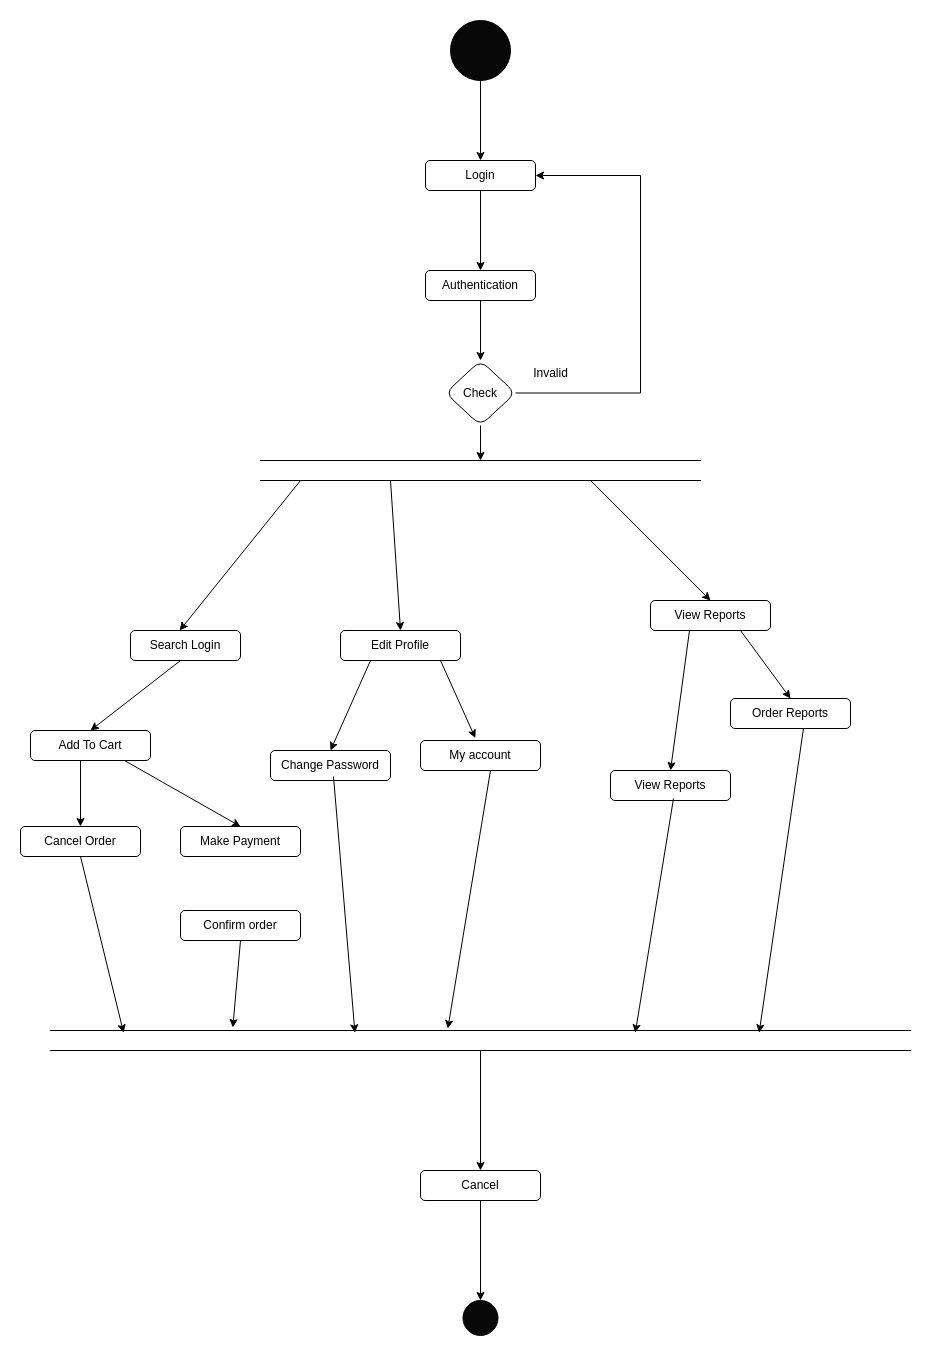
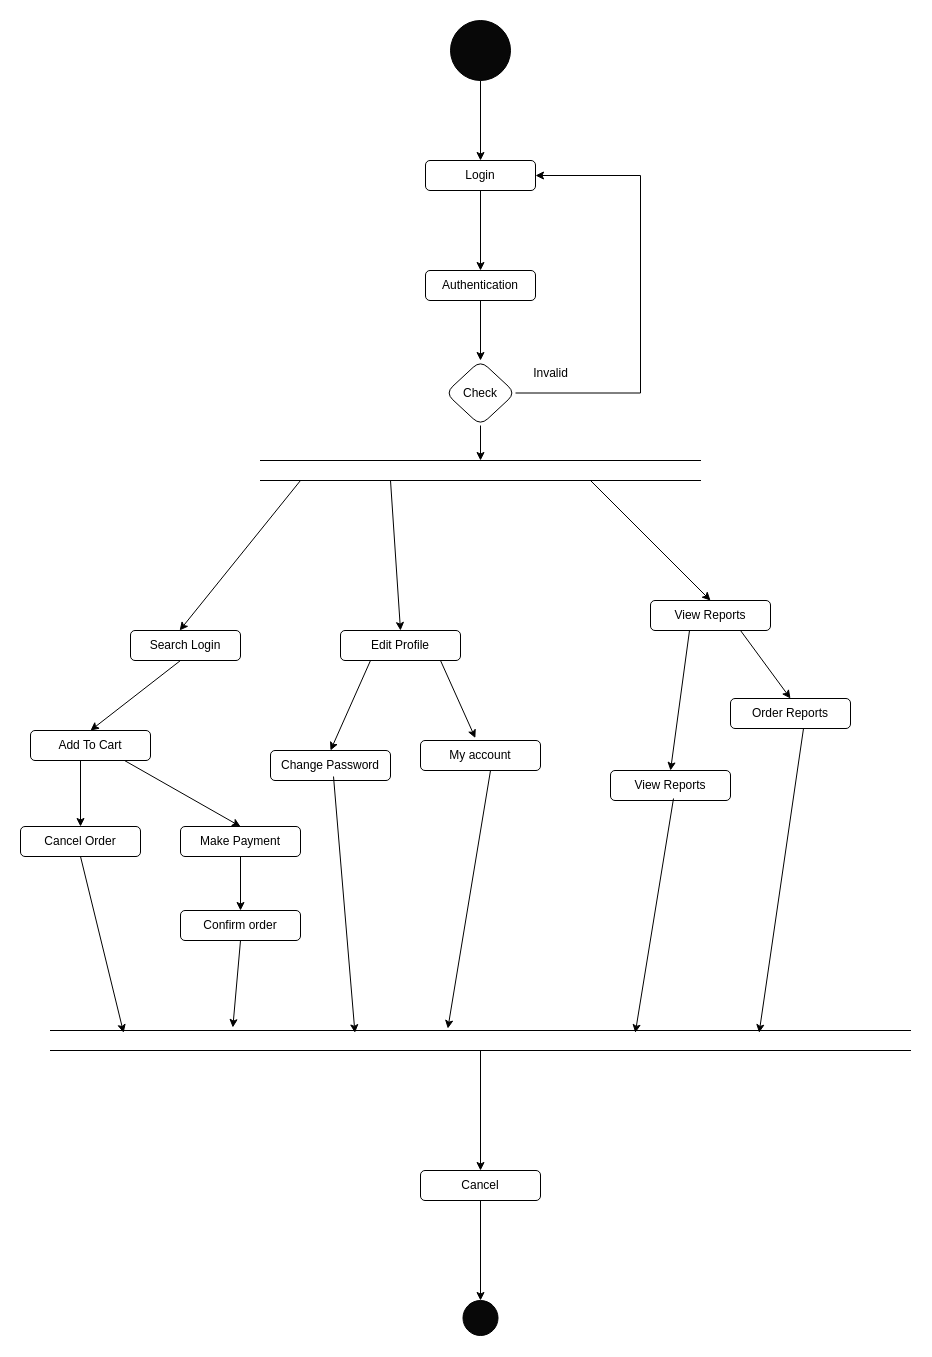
edge "Make Payment" -> "Confirm order": added
